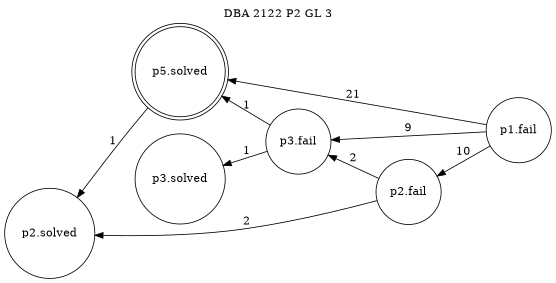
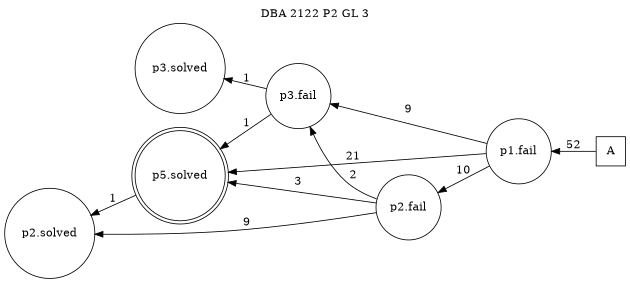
node "A": added
edge "p2.fail" -> "p5.solved": added, label "3"
edge "p2.fail" -> "p2.solved": label "2" -> "9"
